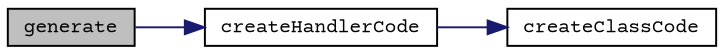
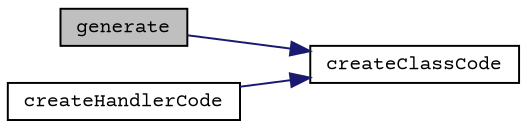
edge "generate" -> "createHandlerCode": now "generate" -> "createClassCode"
